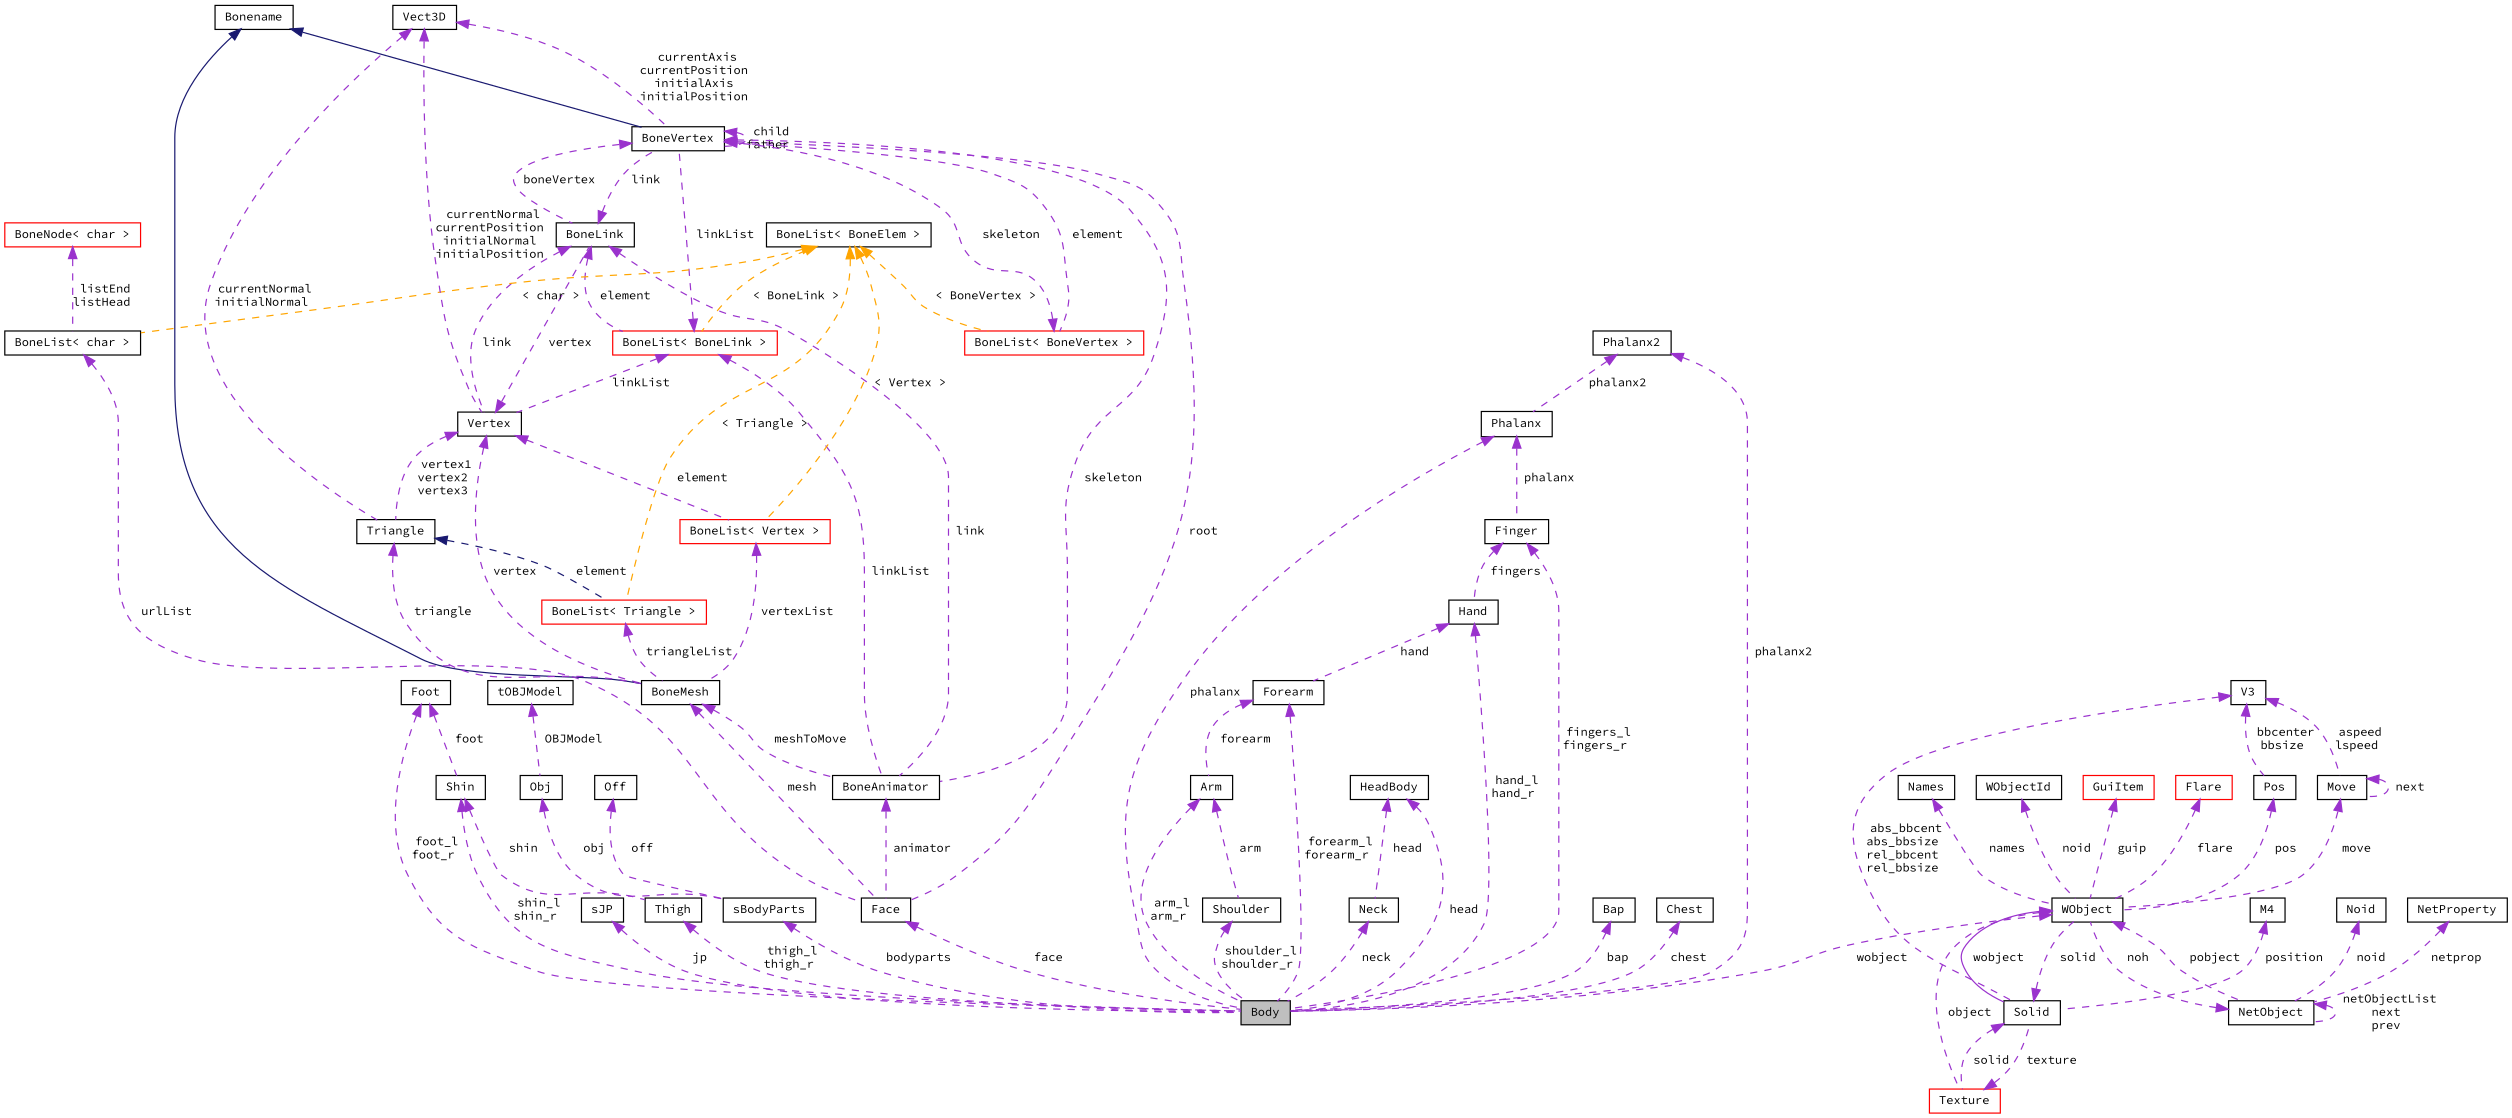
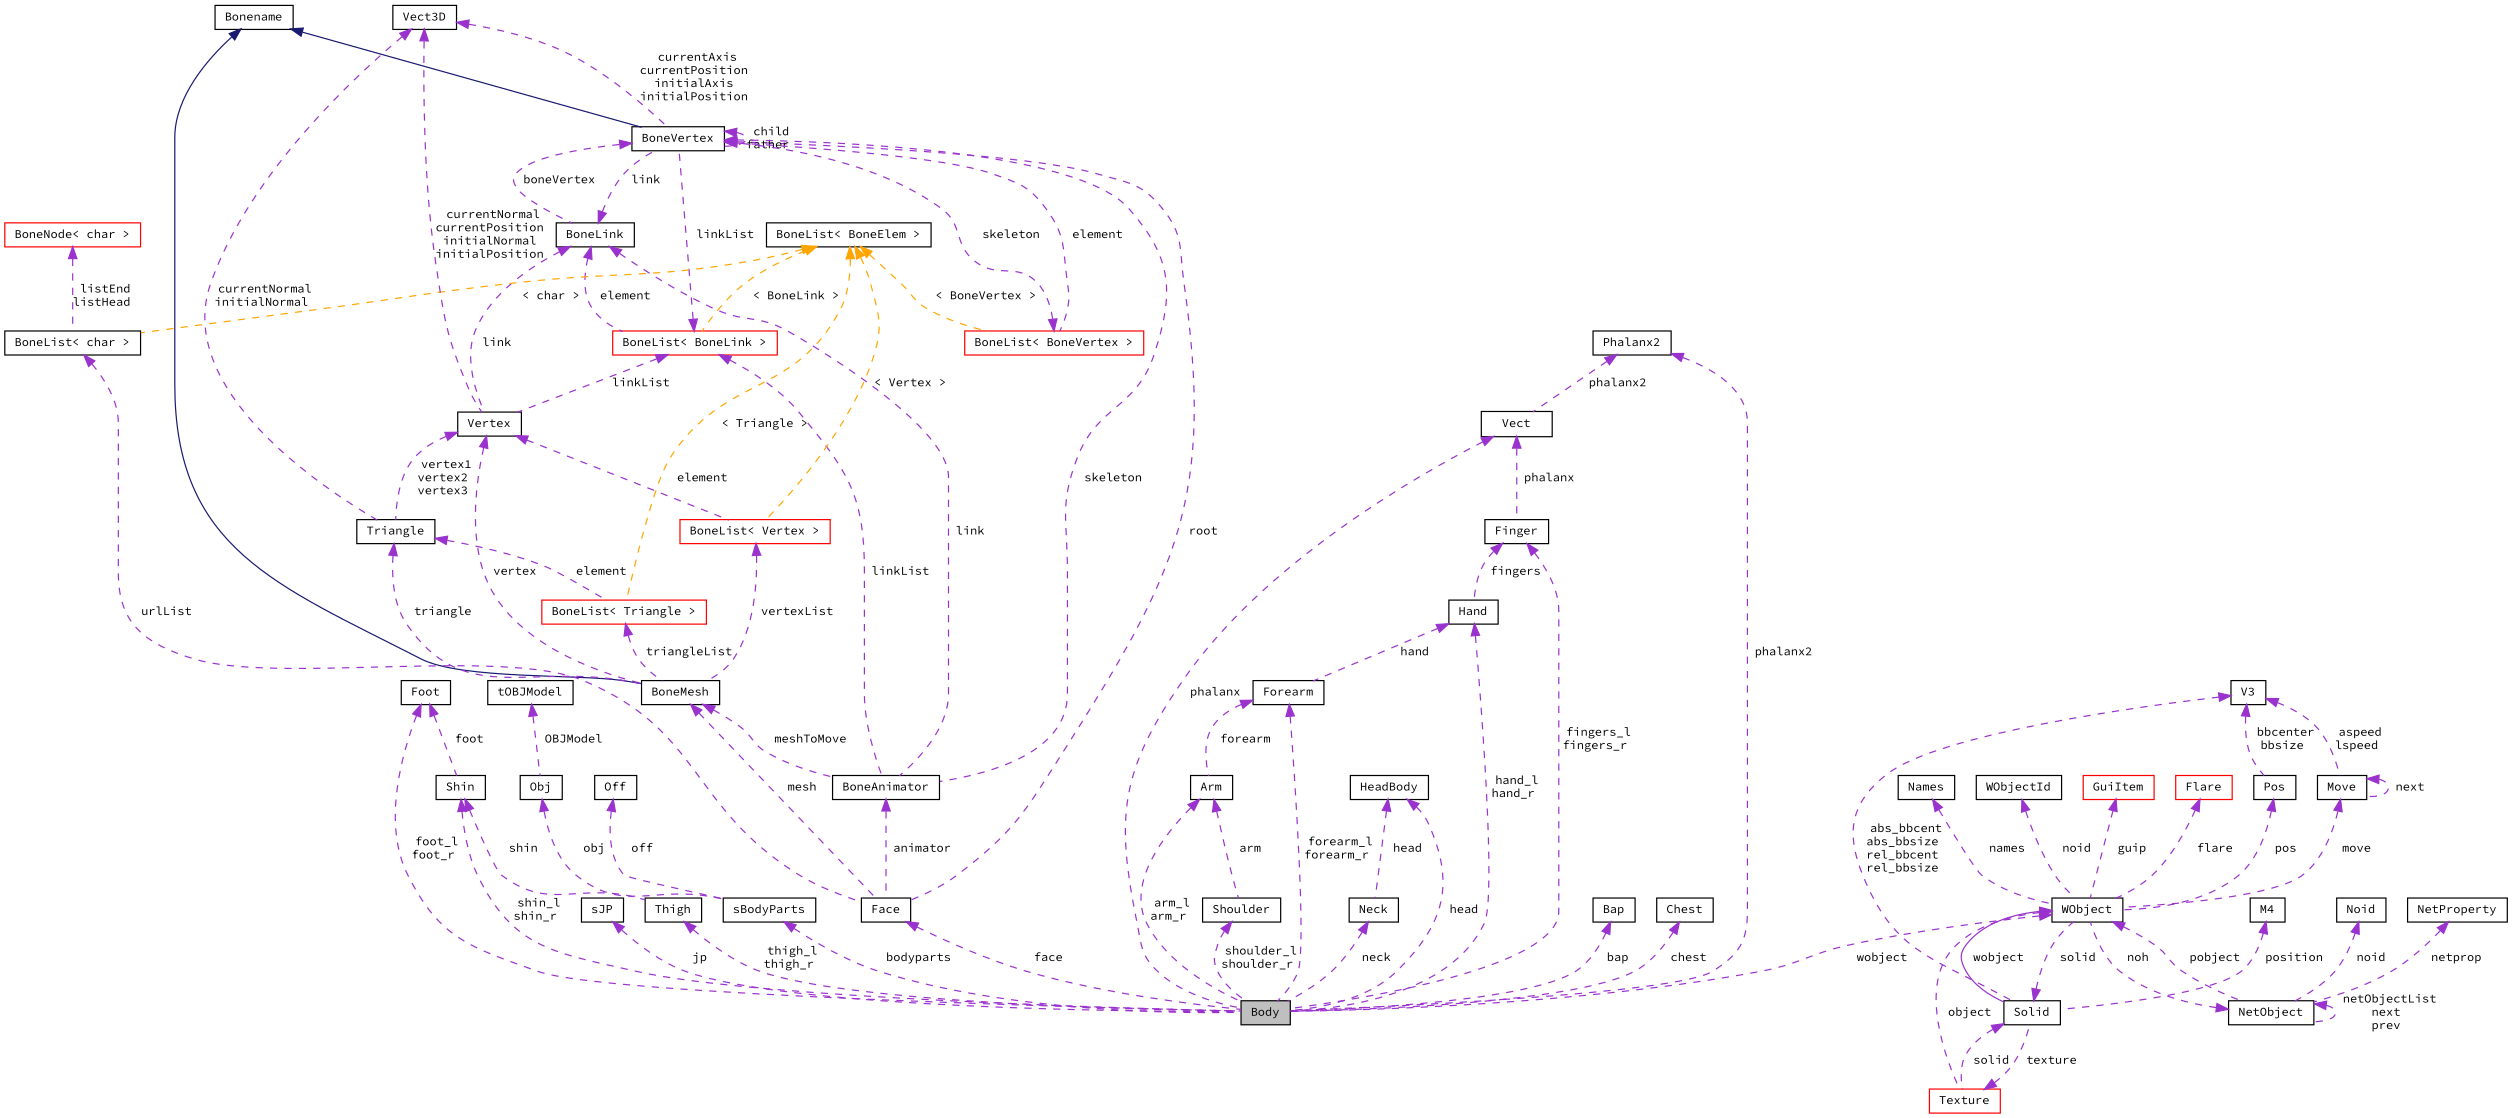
edge "BoneLink" -> "Vertex": removed, label "vertex"
node "Phalanx": label "Phalanx" -> "Vect"
edge "BoneList< Triangle >" -> "Triangle": color midnightblue -> darkorchid3
